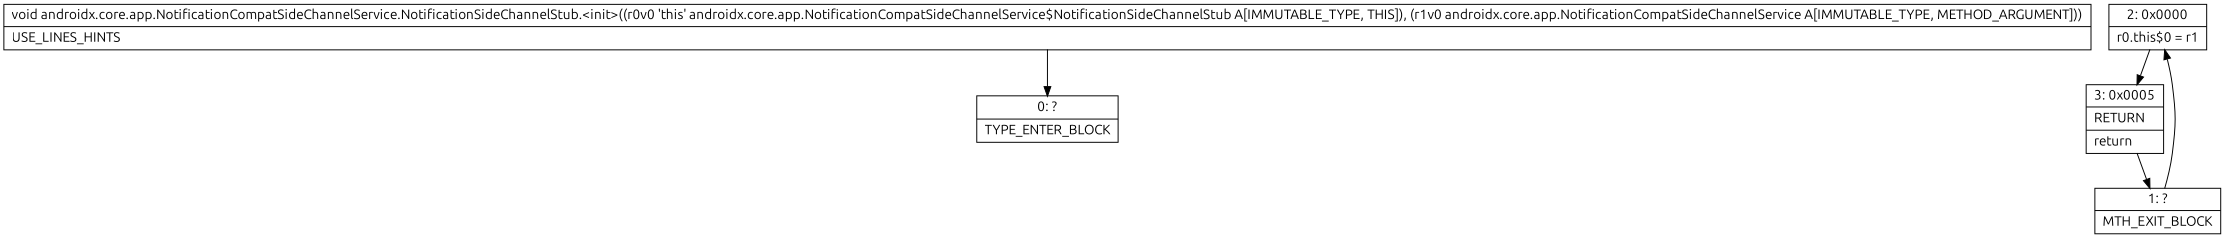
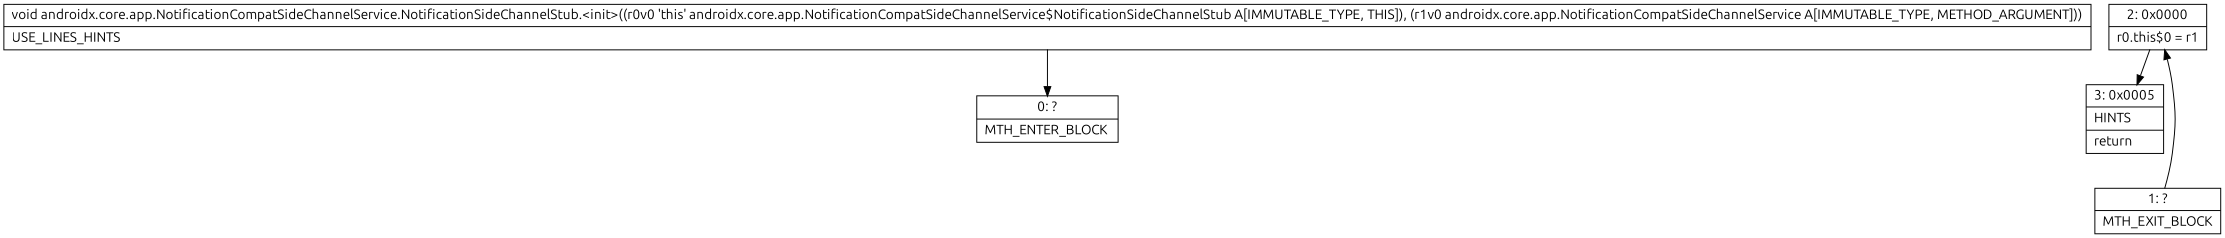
node "3: 0x0005": text "RETURN" -> "HINTS"
node "0: ?": text "TYPE_ENTER_BLOCK" -> "MTH_ENTER_BLOCK"
edge "3: 0x0005" -> "1: ?": removed
